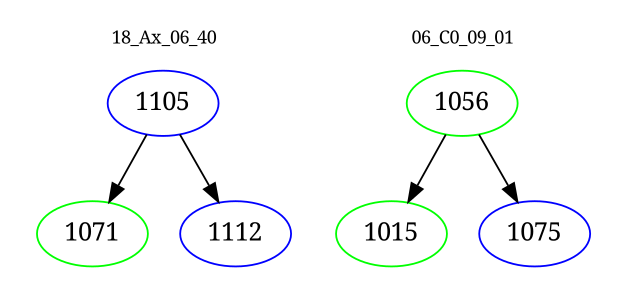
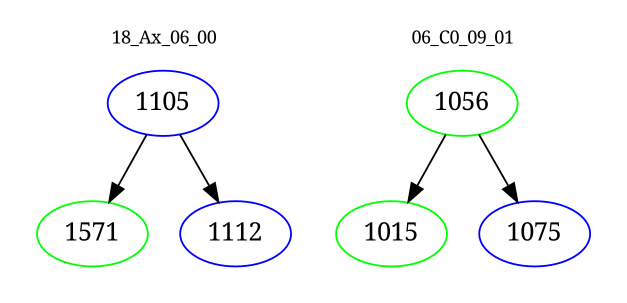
cluster "18_Ax_06_40": label "18_Ax_06_40" -> "18_Ax_06_00"
node "1071": label "1071" -> "1571"
